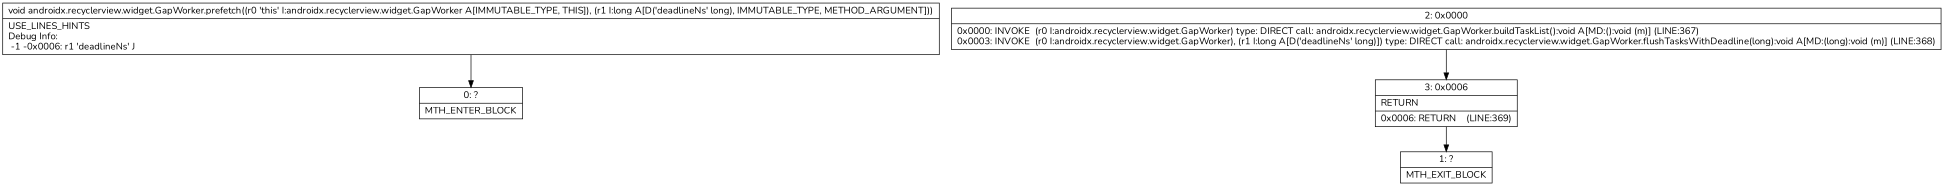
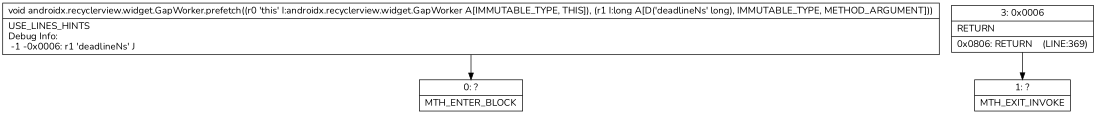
node "2: 0x0000": removed
node "3: 0x0006": text "0x0006: RETURN    (LINE:369)" -> "0x0806: RETURN    (LINE:369)"
node "1: ?": text "MTH_EXIT_BLOCK" -> "MTH_EXIT_INVOKE"
